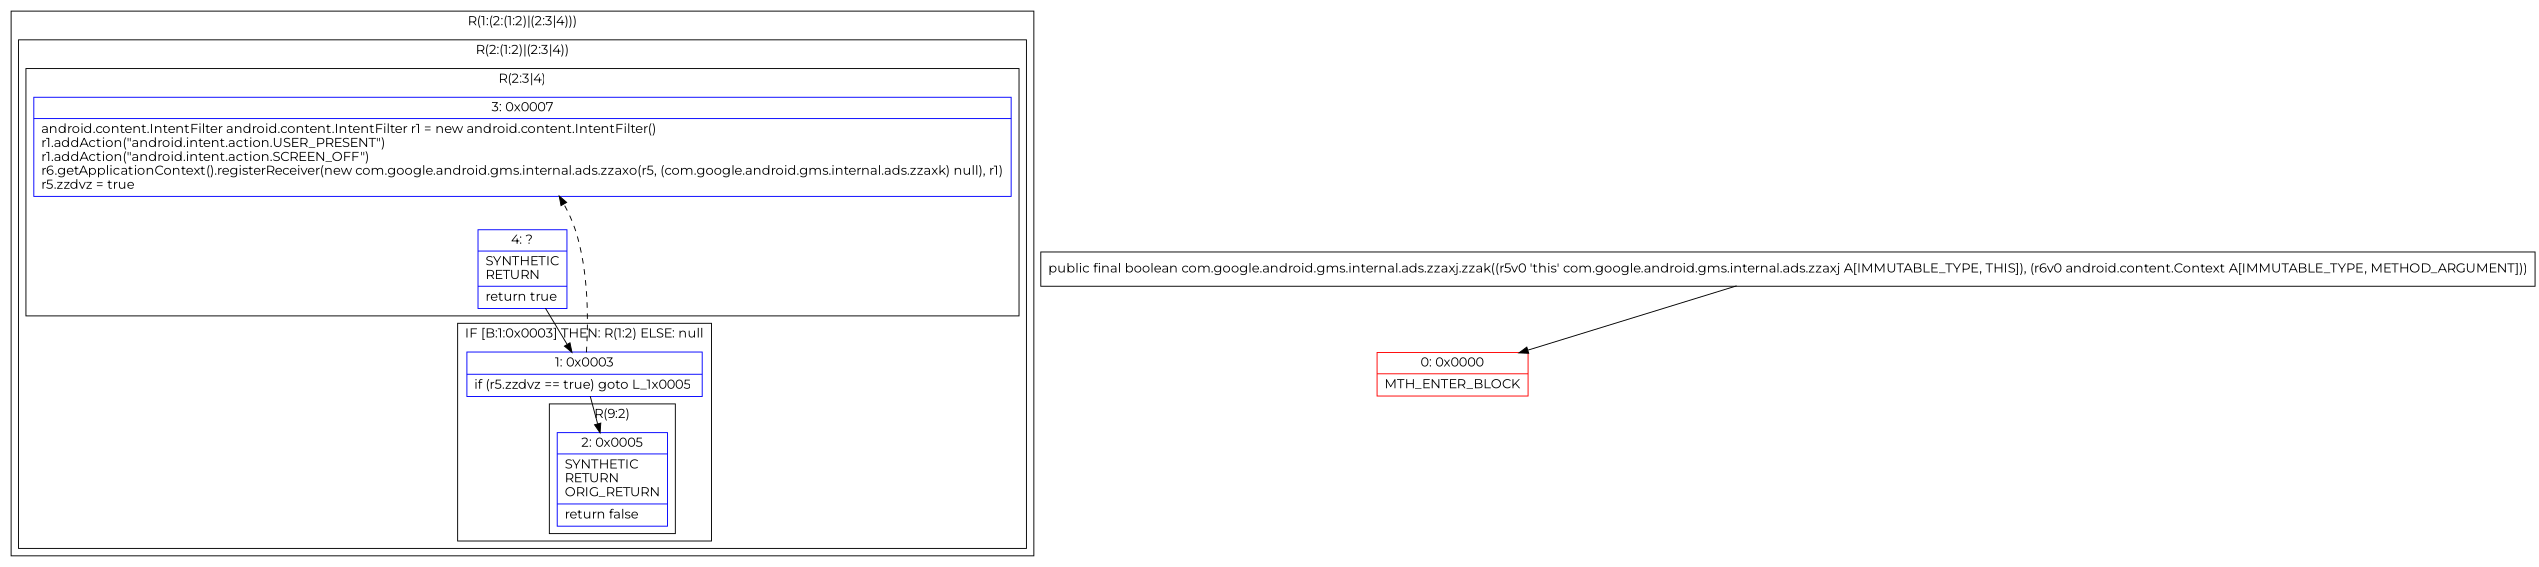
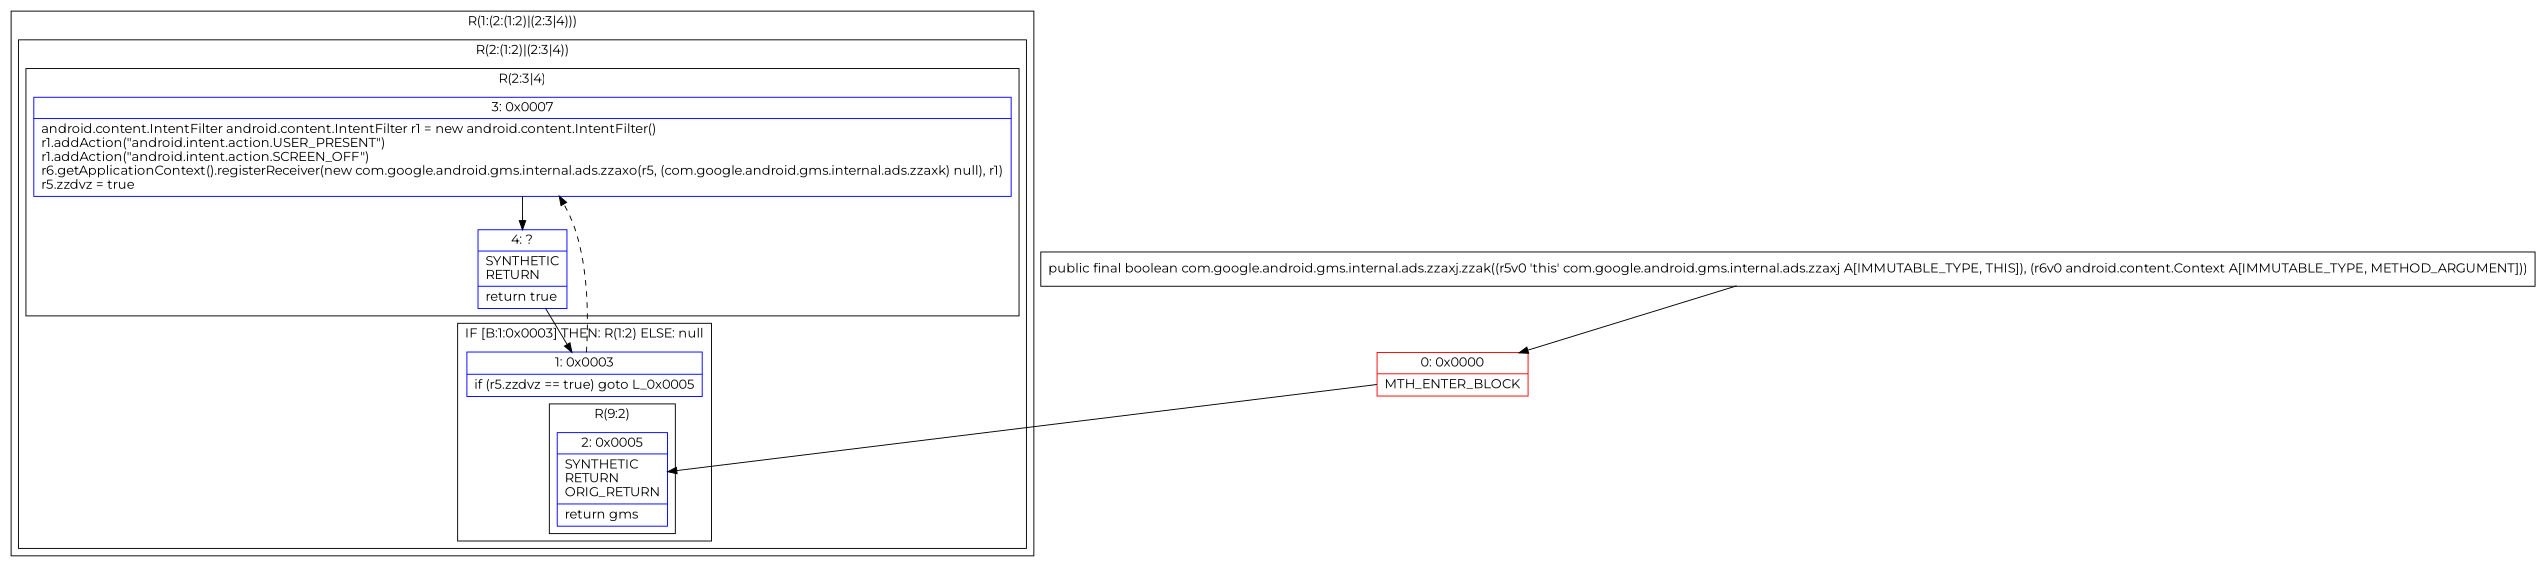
edge "3: 0x0007" -> "4: ?": added
node "1: 0x0003": text "if (r5.zzdvz == true) goto L_1x0005" -> "if (r5.zzdvz == true) goto L_0x0005"
edge "1: 0x0003" -> "2: 0x0005": now "0: 0x0000" -> "2: 0x0005"
node "2: 0x0005": text "return false" -> "return gms"
